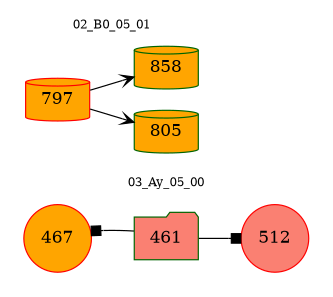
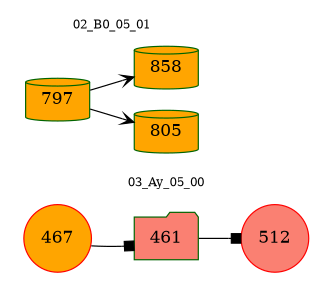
node "797": color red -> darkgreen
edge "461" -> "467": reversed
